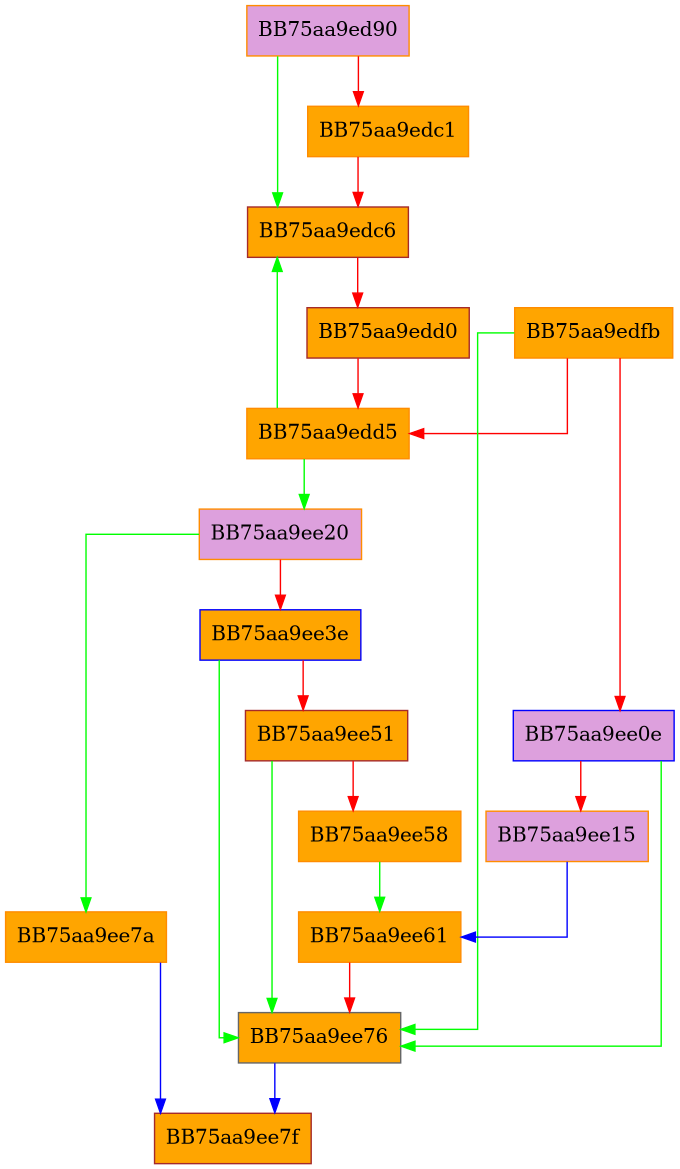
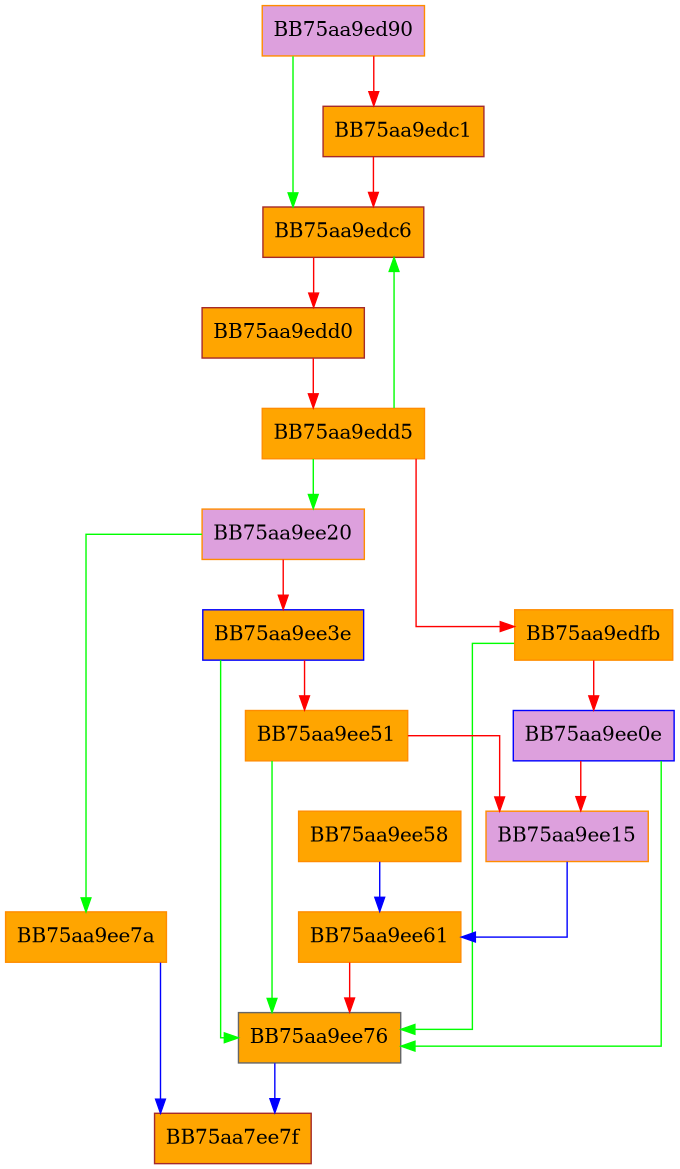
node "BB75aa9edc1": color darkorange -> brown
edge "BB75aa9edfb" -> "BB75aa9edd5": reversed
node "BB75aa9ee51": color brown -> darkorange
edge "BB75aa9ee51" -> "BB75aa9ee58": now "BB75aa9ee51" -> "BB75aa9ee15"
edge "BB75aa9ee58" -> "BB75aa9ee61": color green -> blue
node "BB75aa9ee7f": label "BB75aa9ee7f" -> "BB75aa7ee7f"
